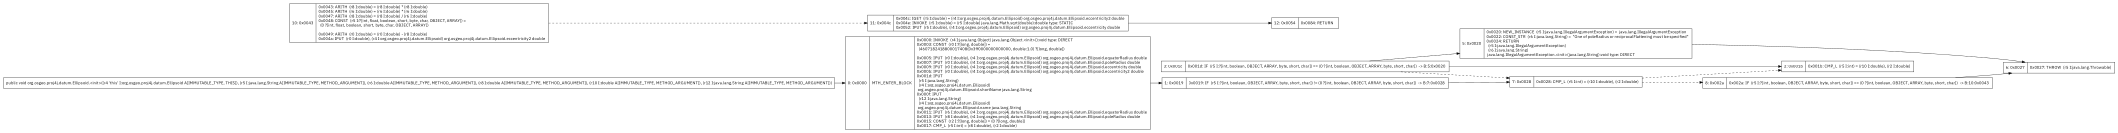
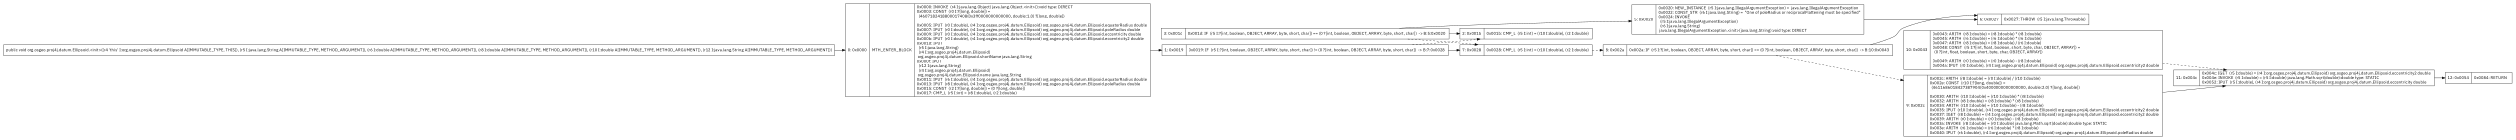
node "5: 0x0020": text "0x0024: RETURN" -> "0x0024: INVOKE"
edge "7: 0x0028" -> "2: 0x001b": now "1: 0x0019" -> "2: 0x001b"
node "9: 0x002c": added
